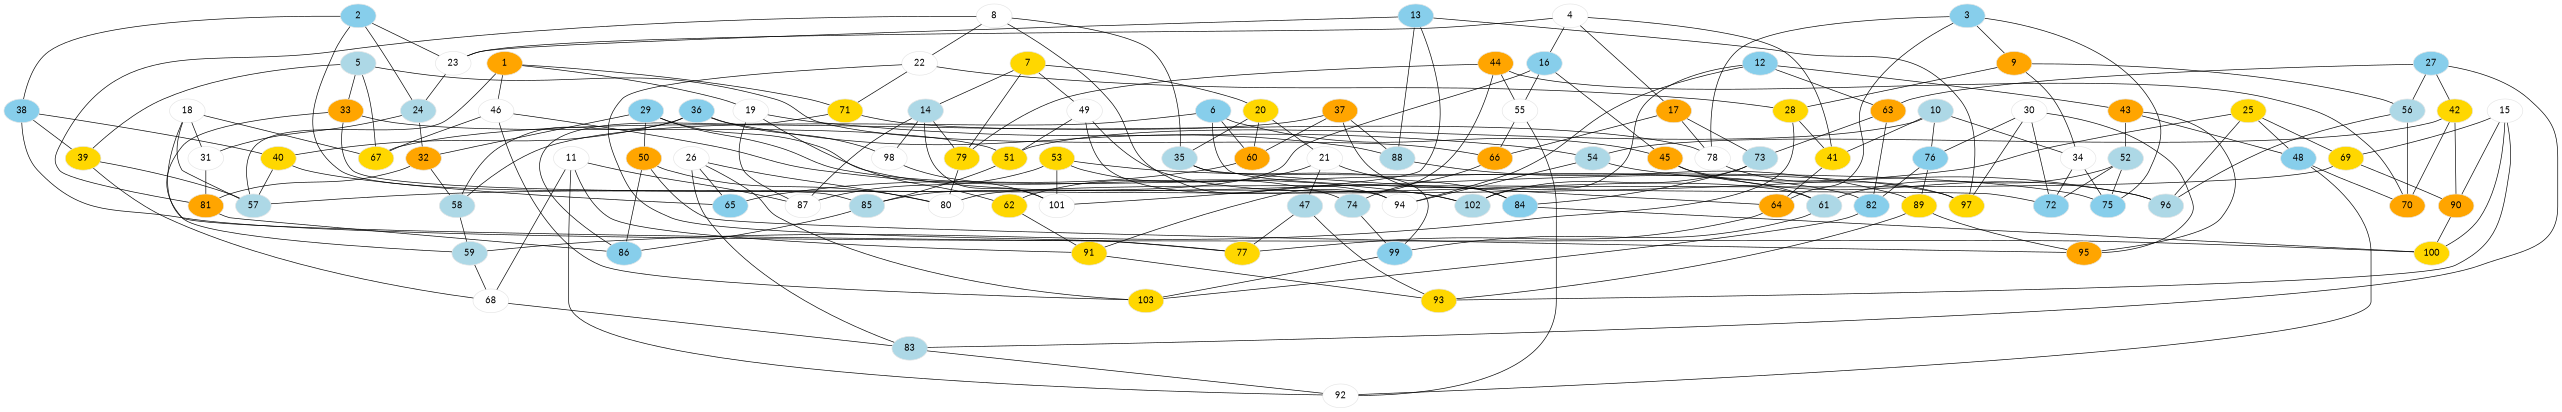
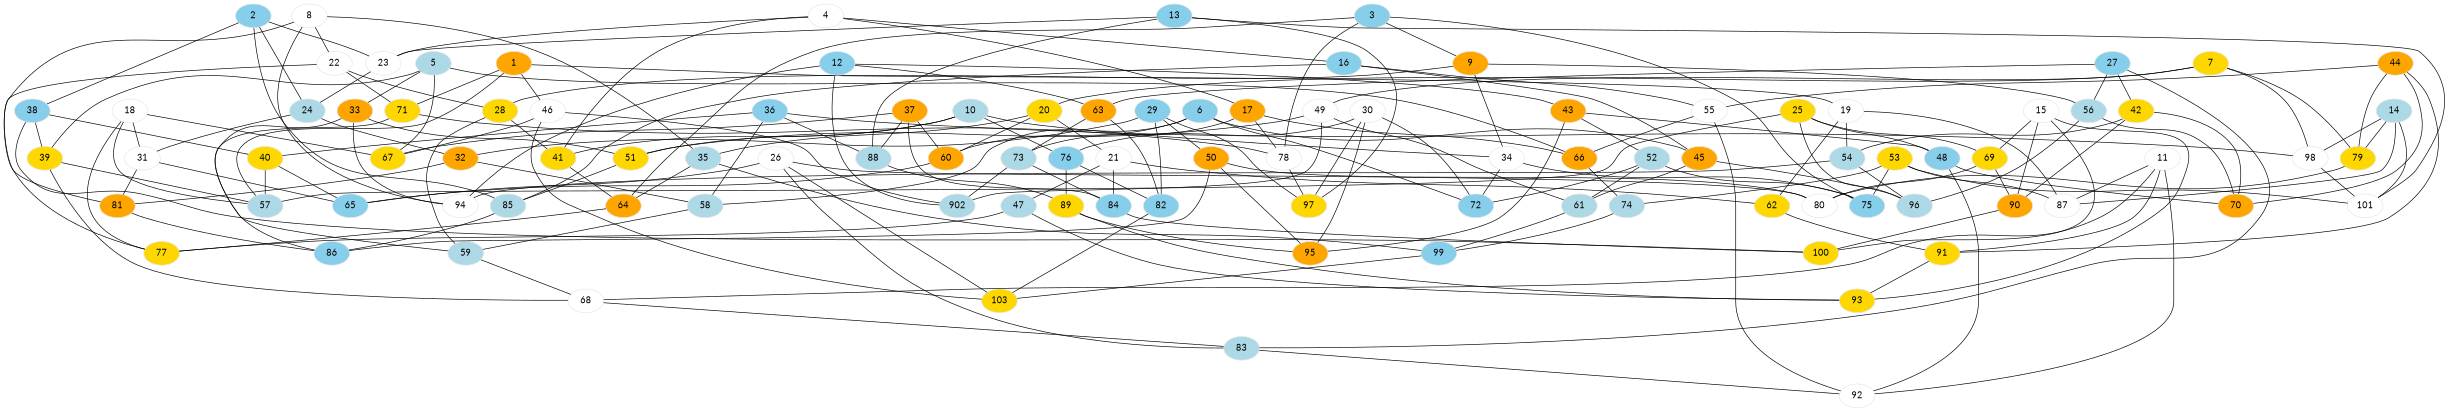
edge "7" -- "14": now "7" -- "98"
edge "31" -- "65": added
node "102": label "102" -> "902"
